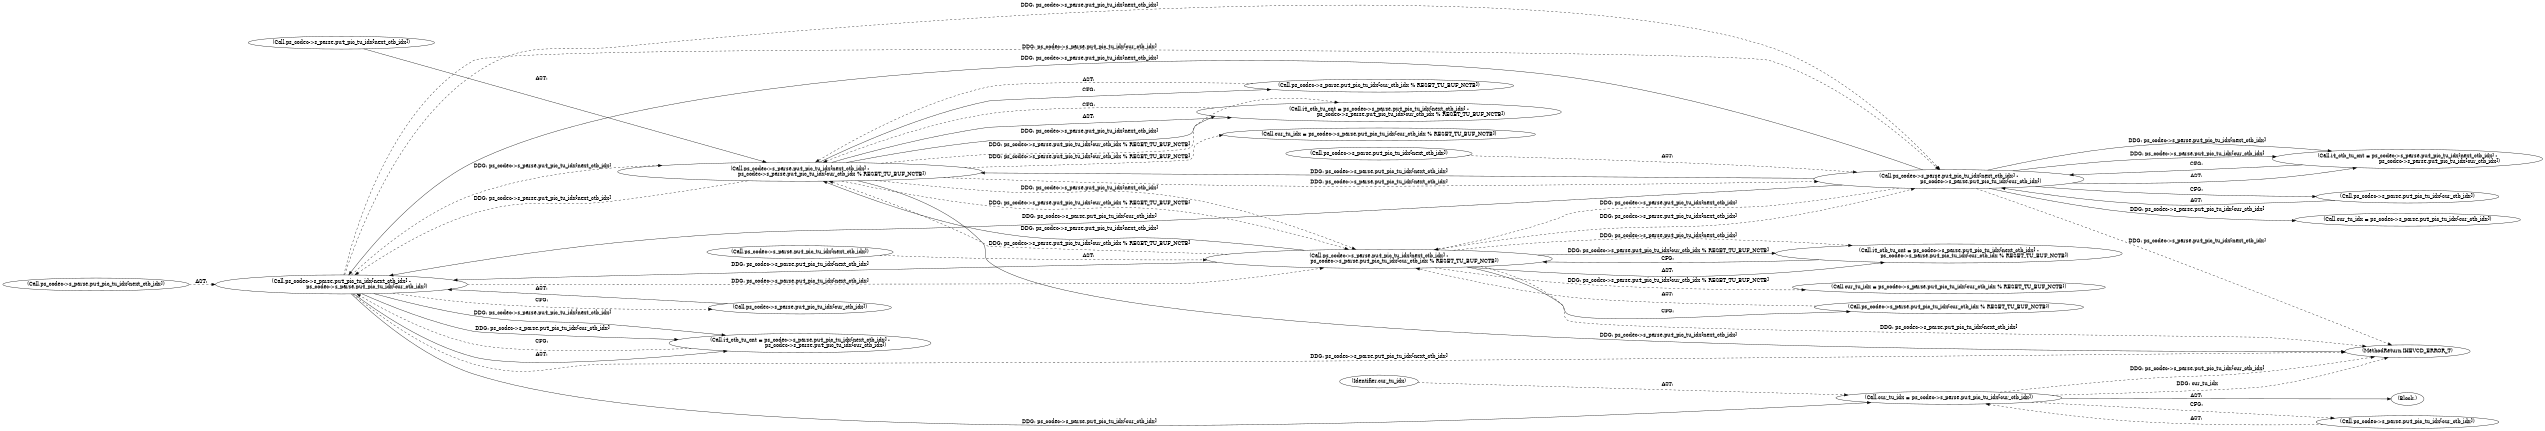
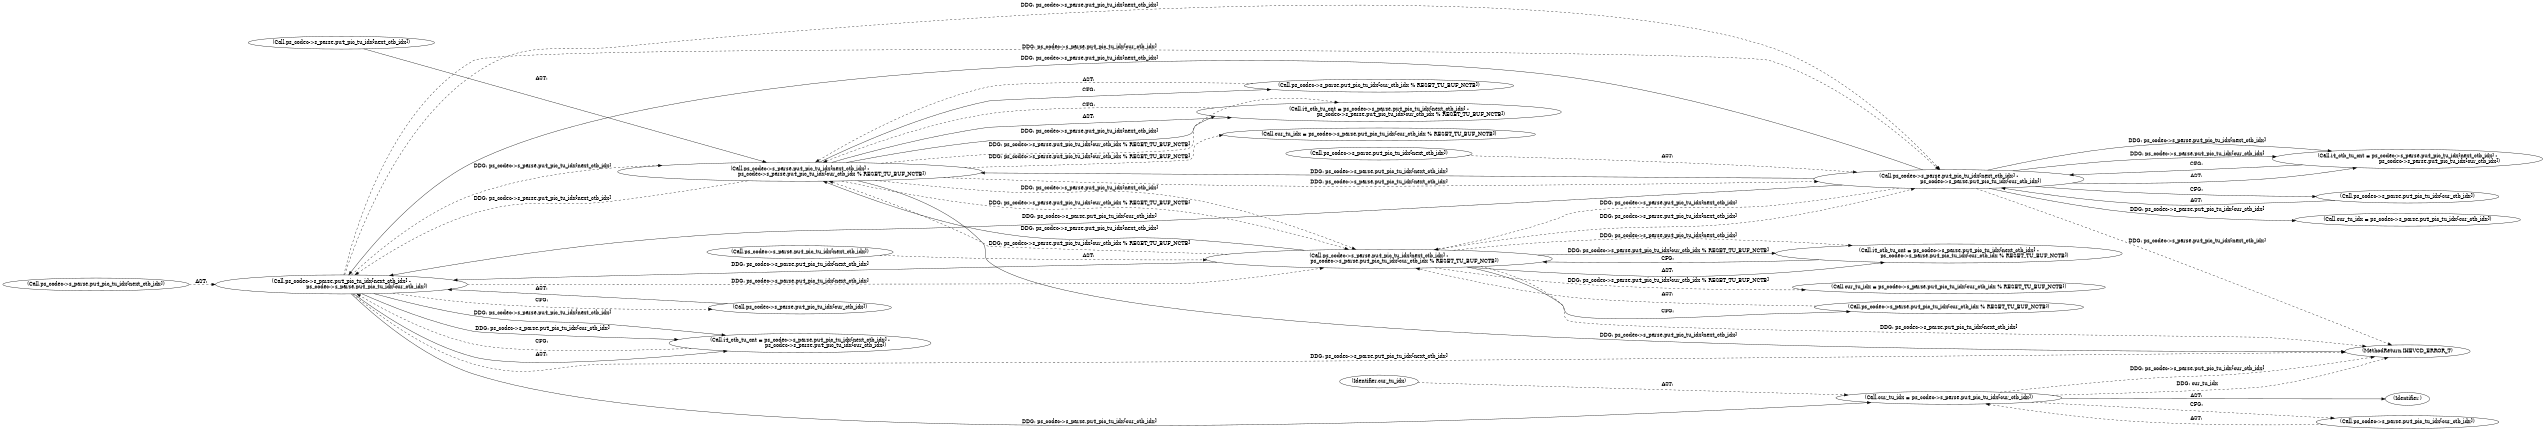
node "(Block,)": label "(Block,)" -> "(Identifier,)"
